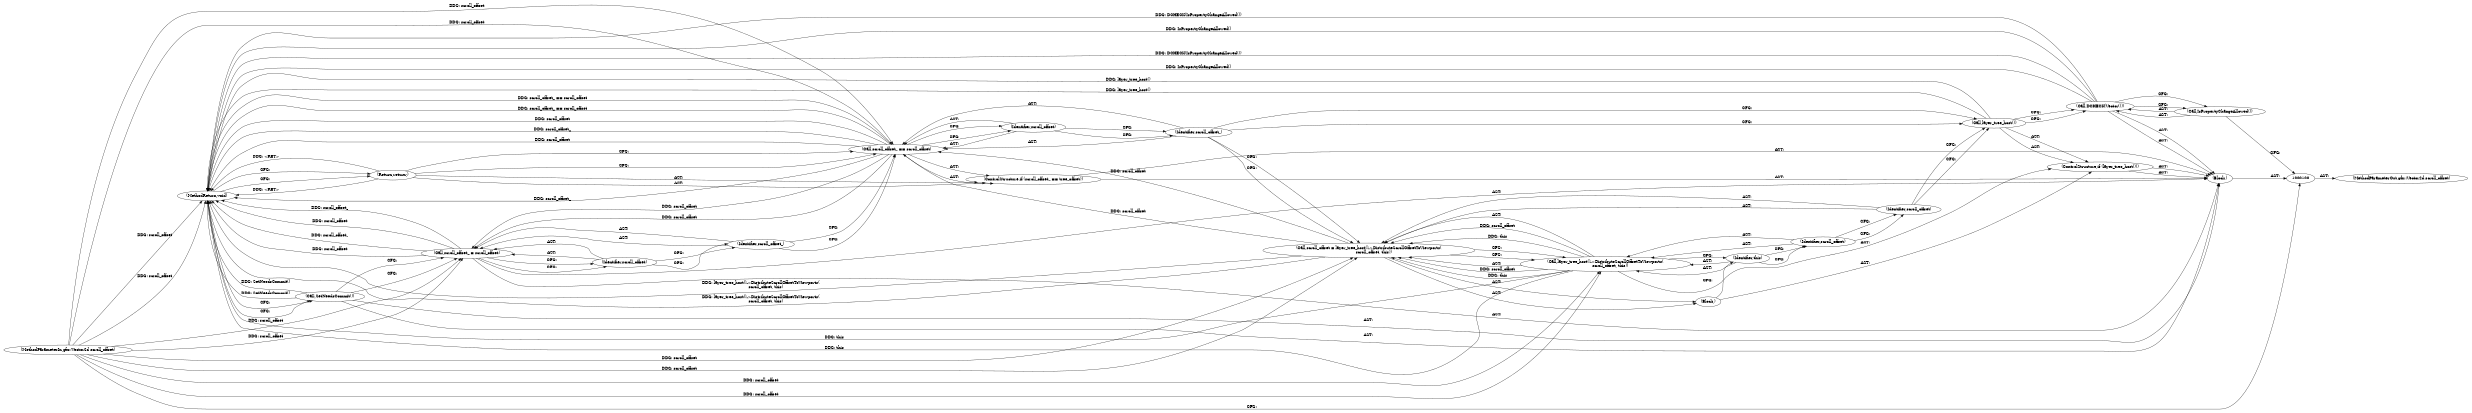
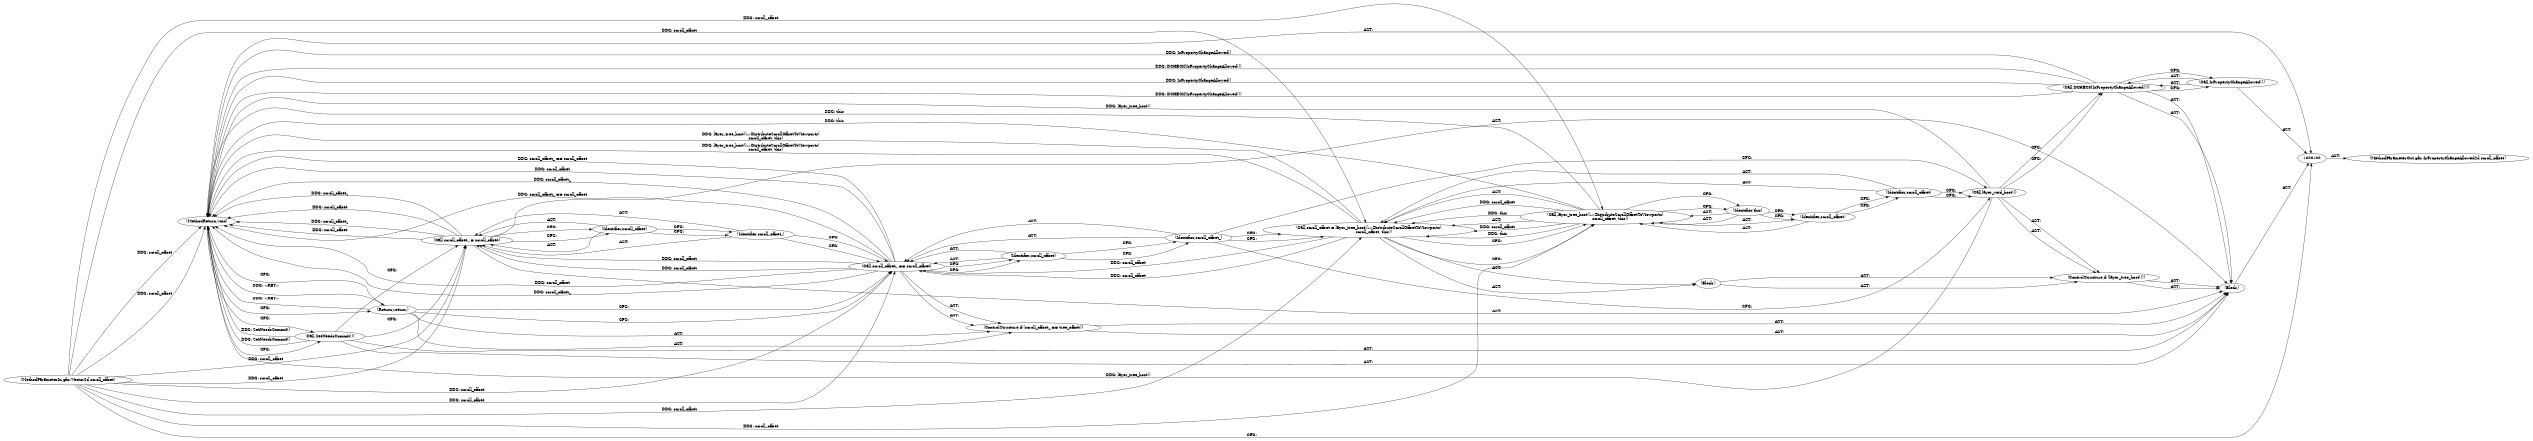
edge "(MethodReturn,void)" -> "1000100": added, label "AST:"
node "(Call,DCHECK(Vector()))": label "(Call,DCHECK(Vector()))" -> "(Call,DCHECK(IsPropertyChangeAllowed()))"
node "(Call,layer_tree_host())": label "(Call,layer_tree_host())" -> "(Call,layer_void_host())"
edge "(Call,IsPropertyChangeAllowed())" -> "1000100": label "CFG: " -> "AST: "
node "(MethodParameterOut,gfx::Vector2d scroll_offset)": label "(MethodParameterOut,gfx::Vector2d scroll_offset)" -> "(MethodParameterOut,gfx::IsPropertyChangeAllowed2d scroll_offset)"
